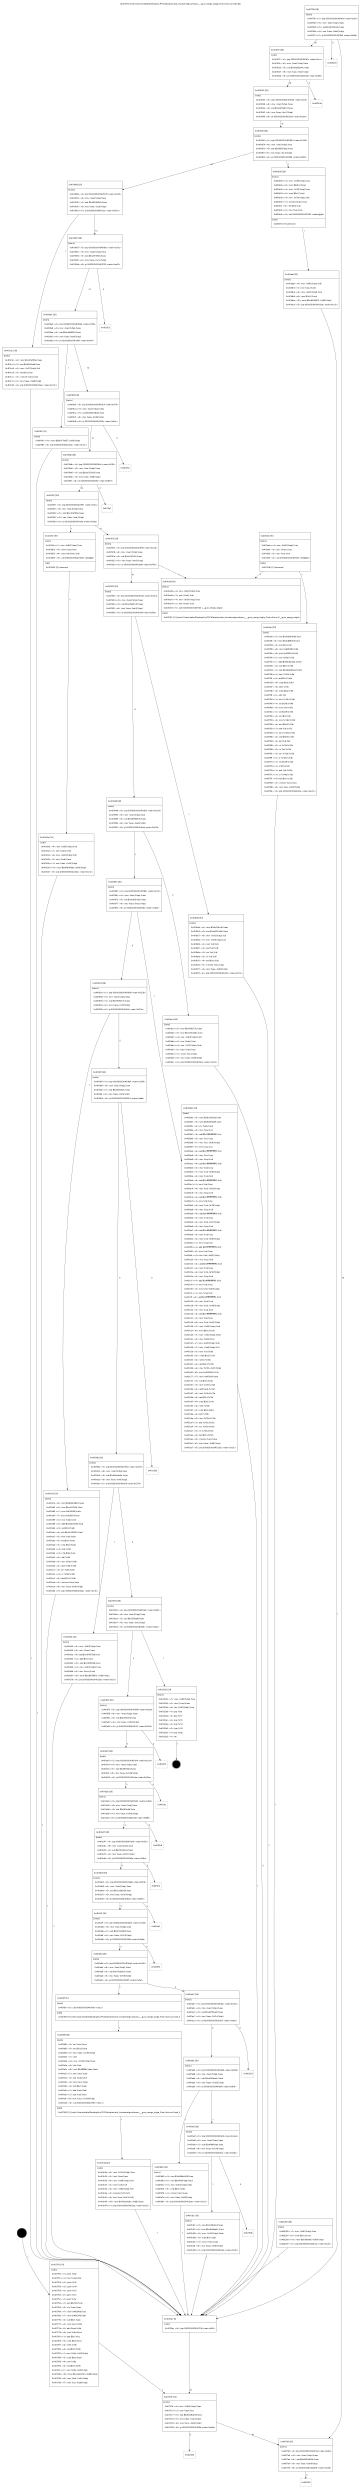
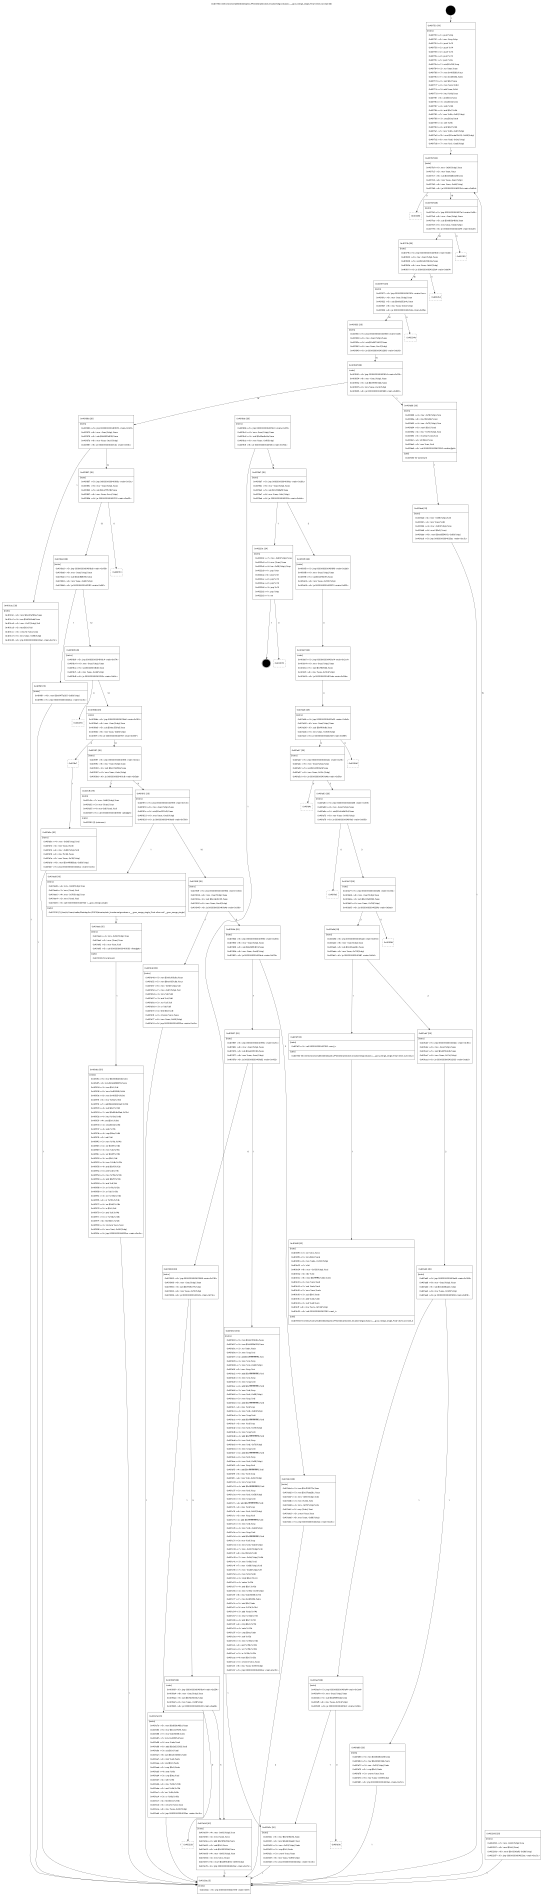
edge "0x401eeb [15]" -> "0x401ed9 [18]": reversed
edge "0x401cfb [19]" -> "0x401d0e [30]": now "0x401fe7" -> "0x401d0e [30]"
edge "0x4017fb [28]" -> "0x4017df [28]": reversed
edge "0x40199f [28]" -> "0x4019bb [28]": now "0x40199f [28]" -> "0x401e54 [42]"
edge "0x4019f3 [28]" -> "0x402070": now "0x40229c [24]" -> "0x402070"
node "0x401cda": removed
edge "0x401b82 [314]" -> "0x4023ac [5]": now "0x401b82 [314]" -> "0x401d2c [30]"
node "0x402203": removed
node "0x401e2a [42]": removed
